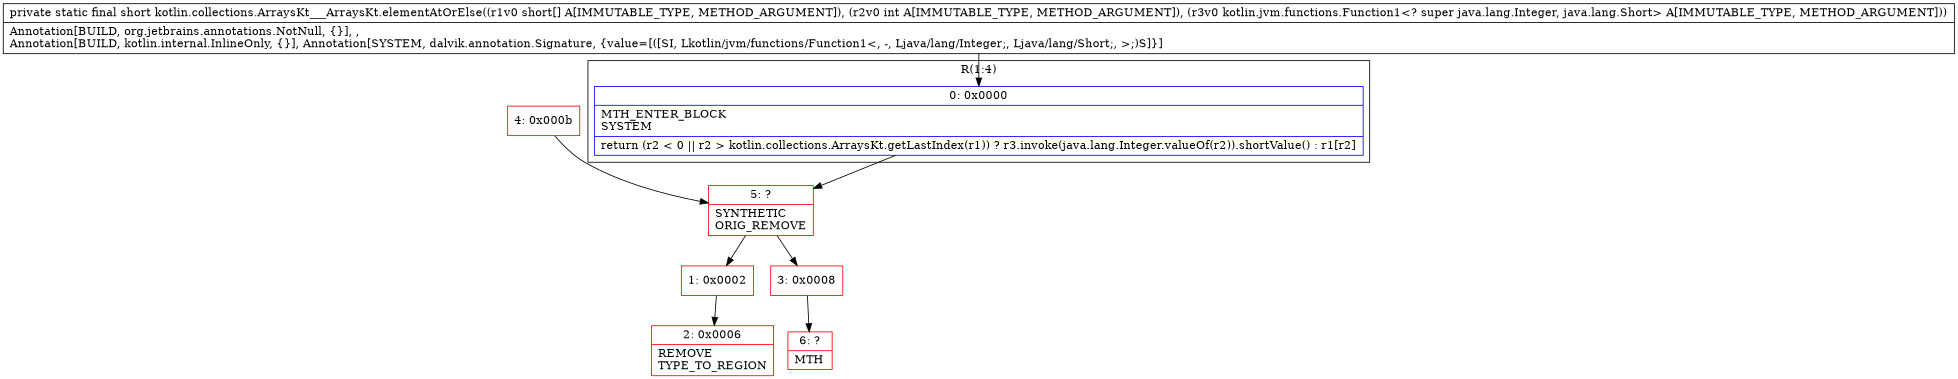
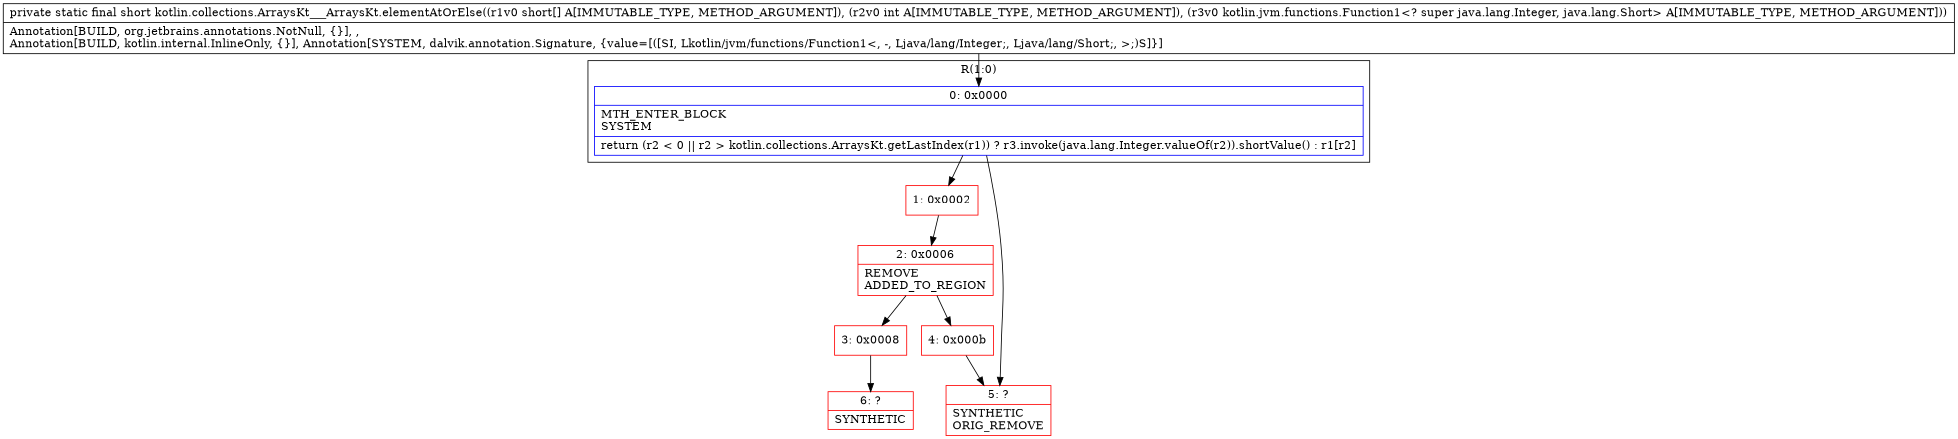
cluster "R(1:4)": label "R(1:4)" -> "R(1:0)"
edge "5: ?" -> "1: 0x0002": now "0: 0x0000" -> "1: 0x0002"
edge "5: ?" -> "3: 0x0008": now "2: 0x0006" -> "3: 0x0008"
edge "2: 0x0006" -> "4: 0x000b": added
node "6: ?": text "MTH" -> "SYNTHETIC"
node "2: 0x0006": text "TYPE_TO_REGION" -> "ADDED_TO_REGION"
